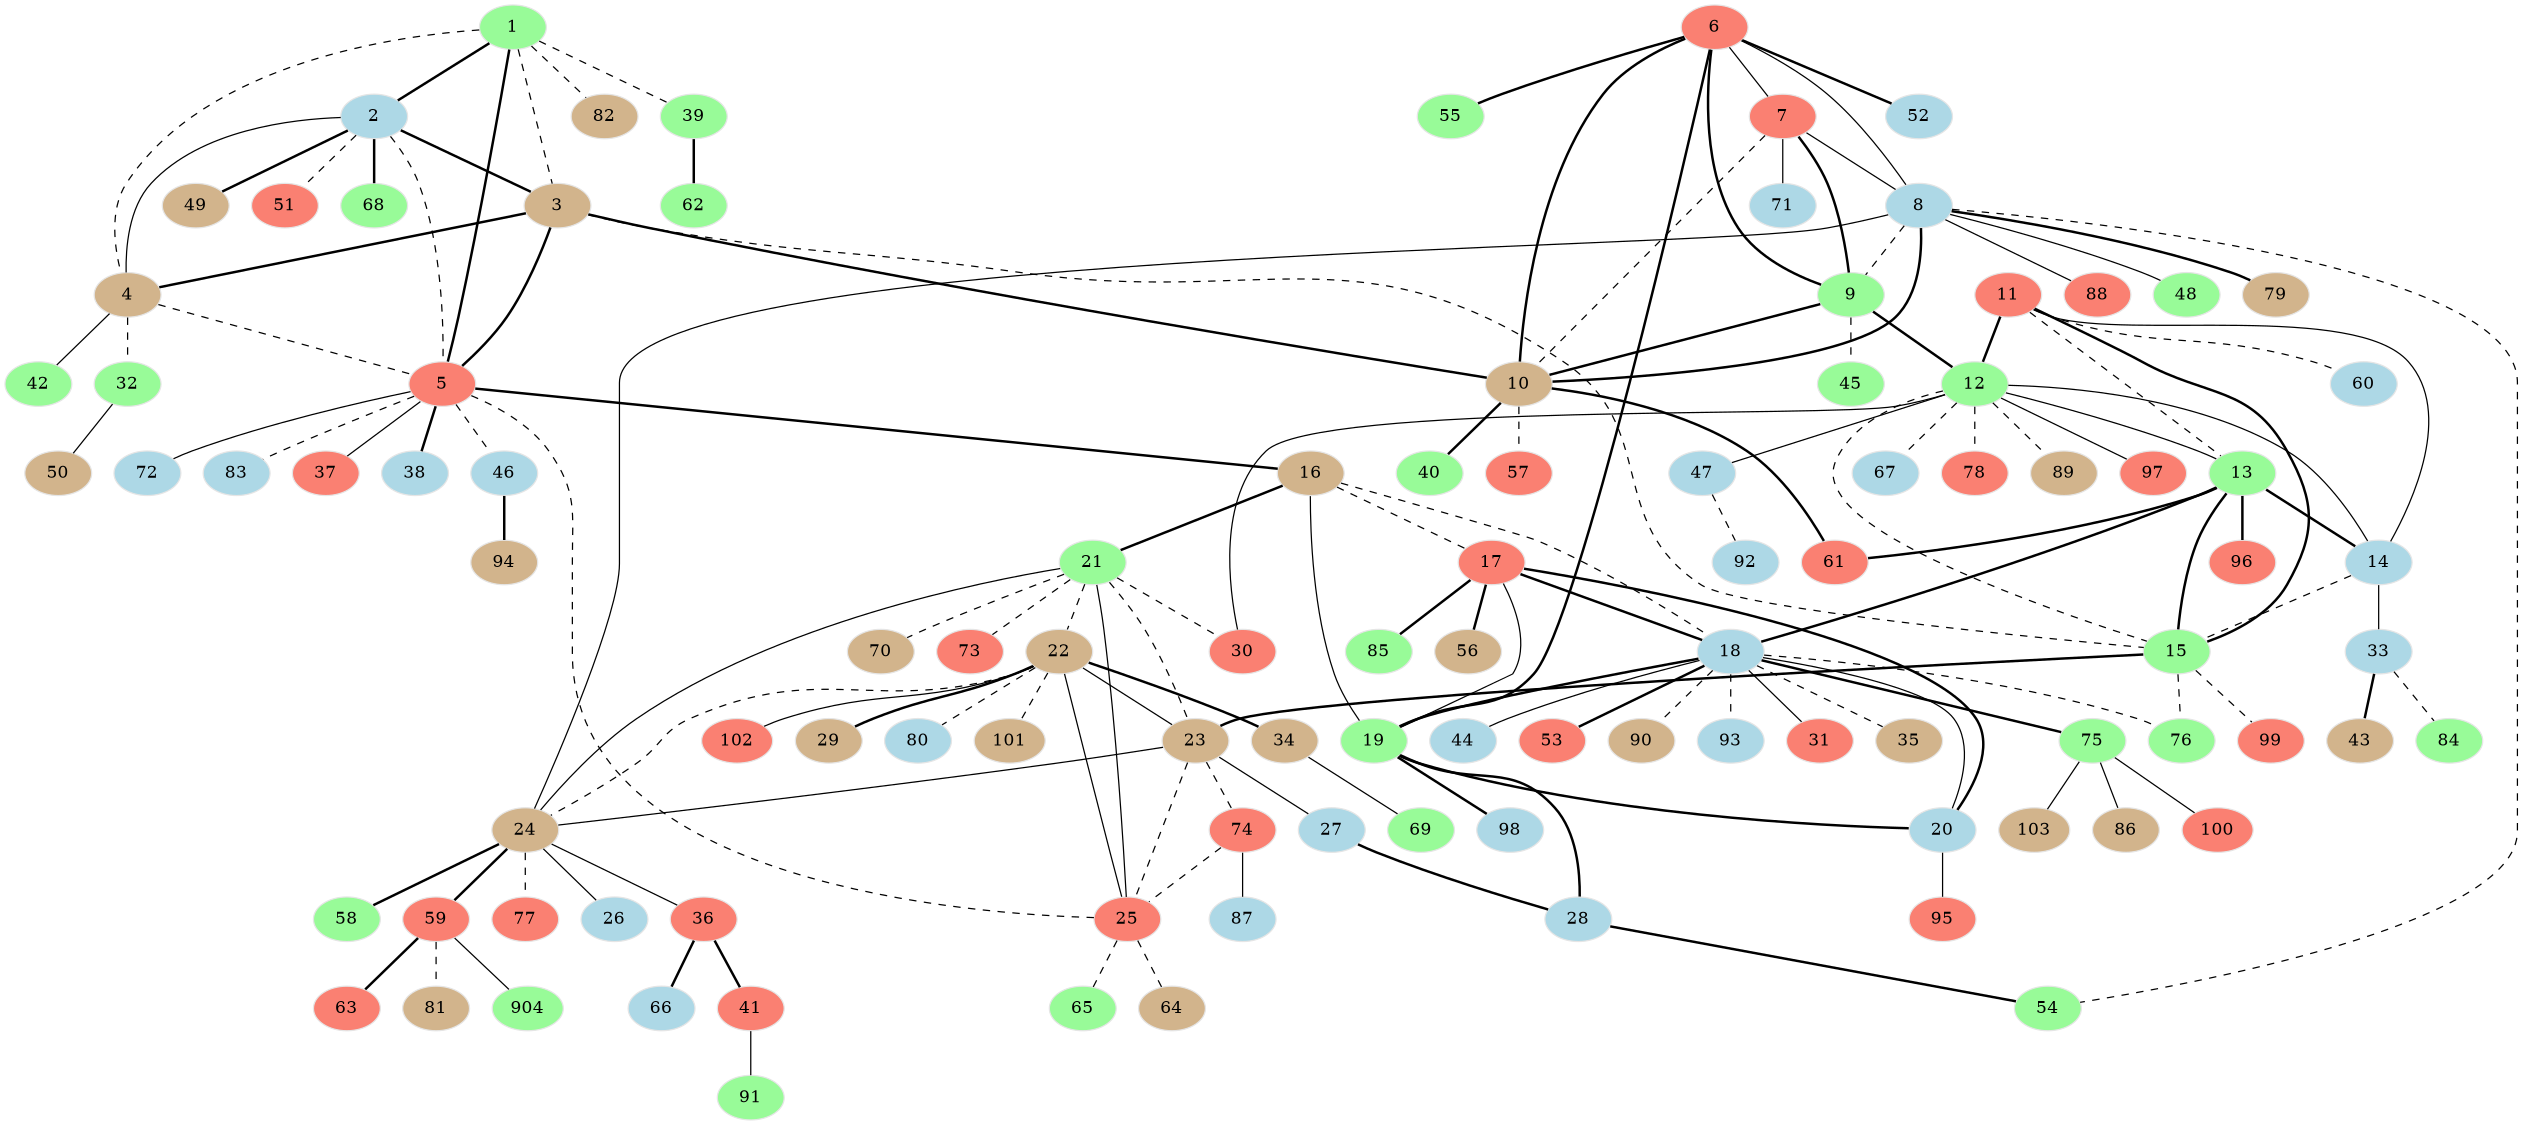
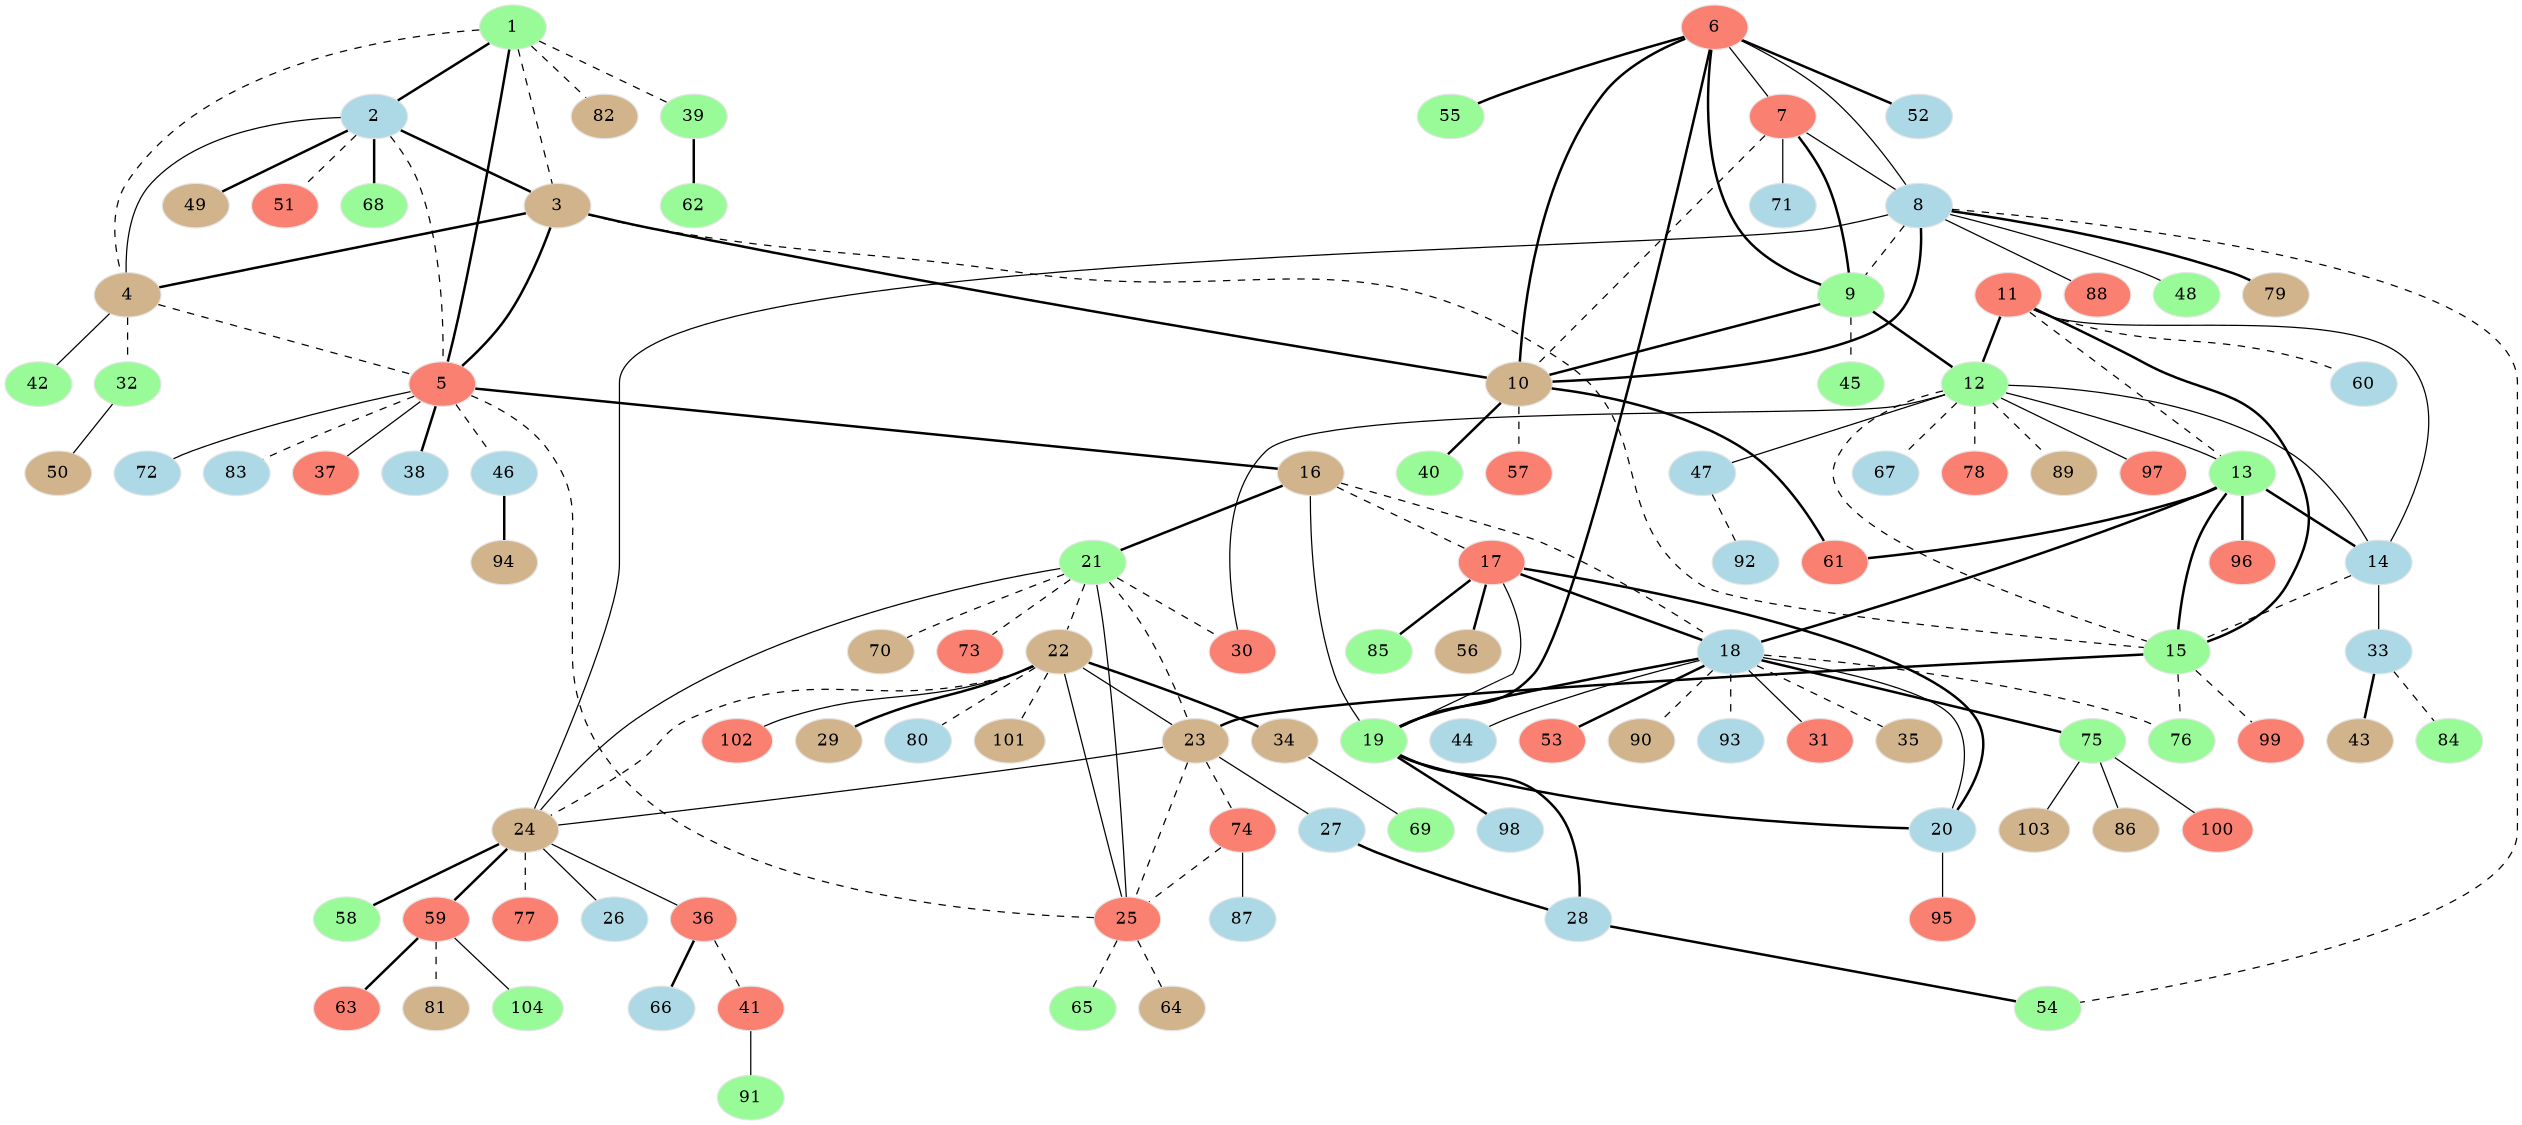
edge "36" -- "41": style bold -> dashed
node "904": label "904" -> "104"
